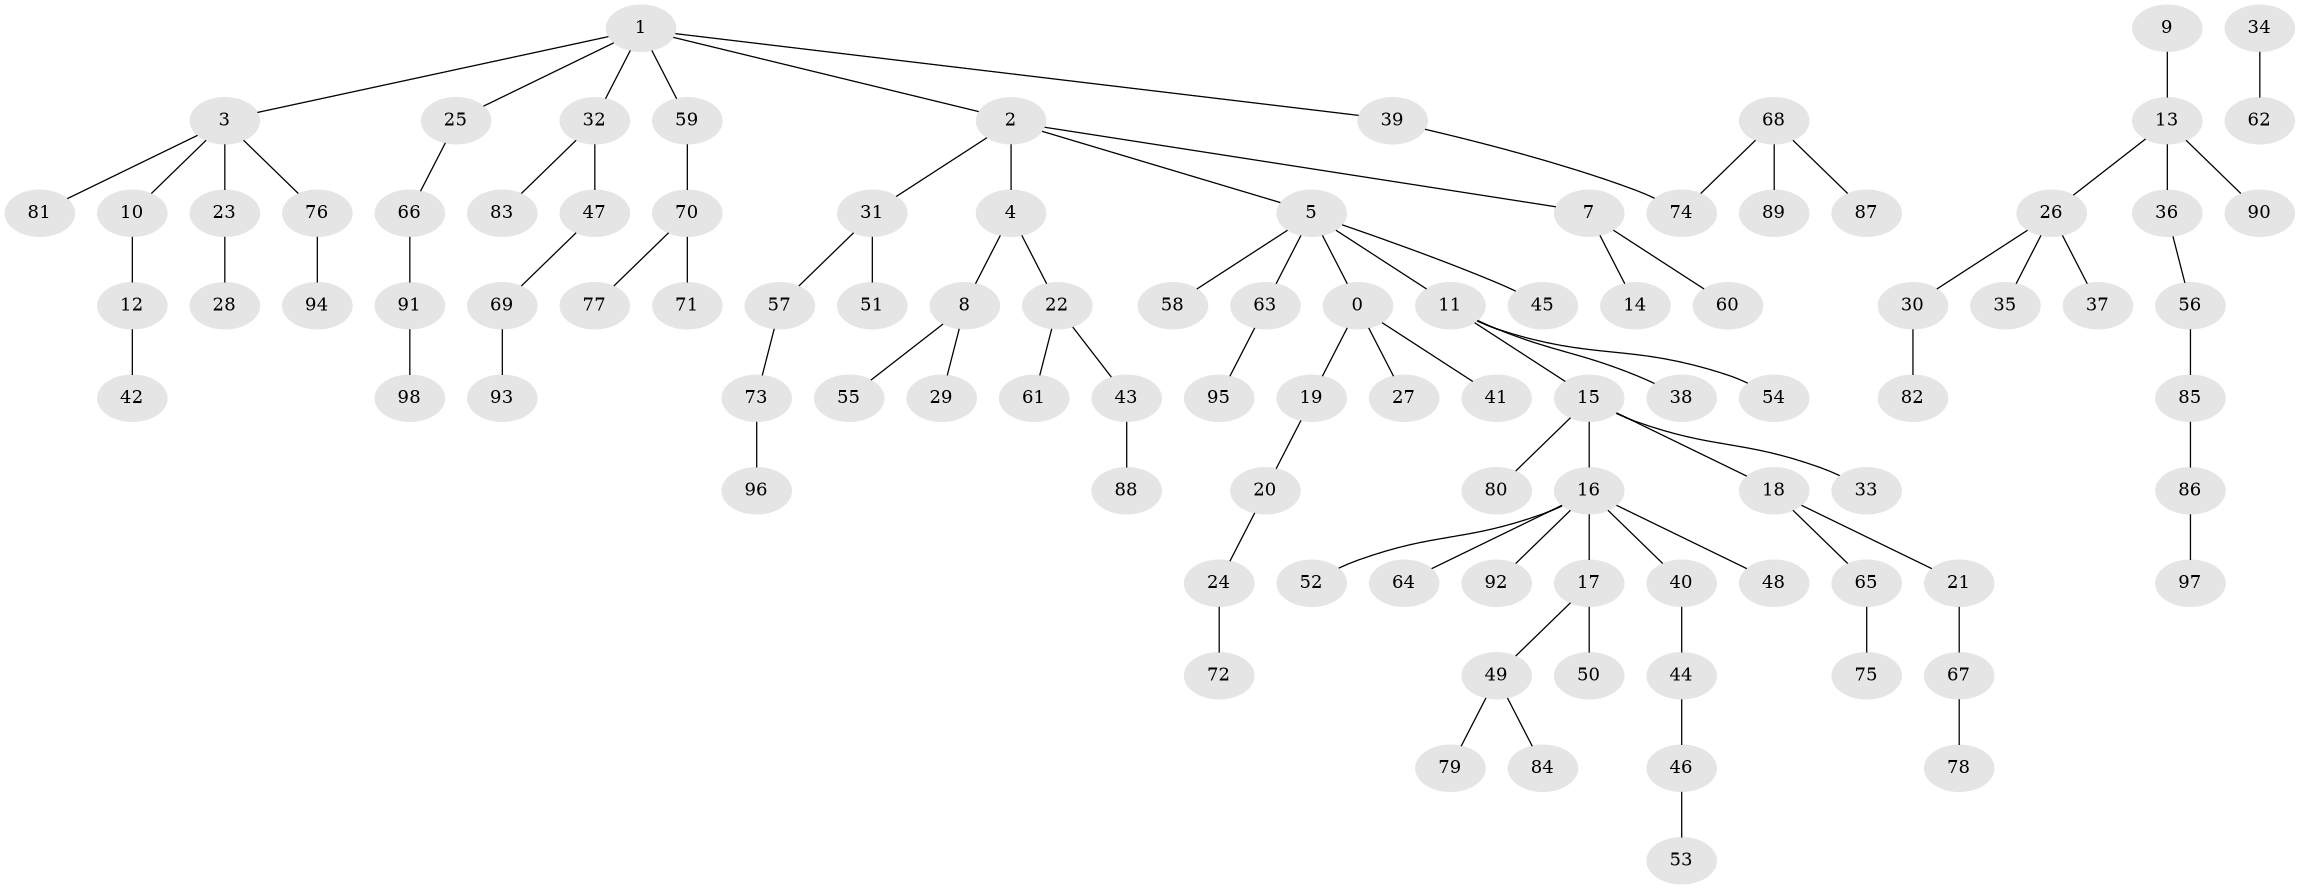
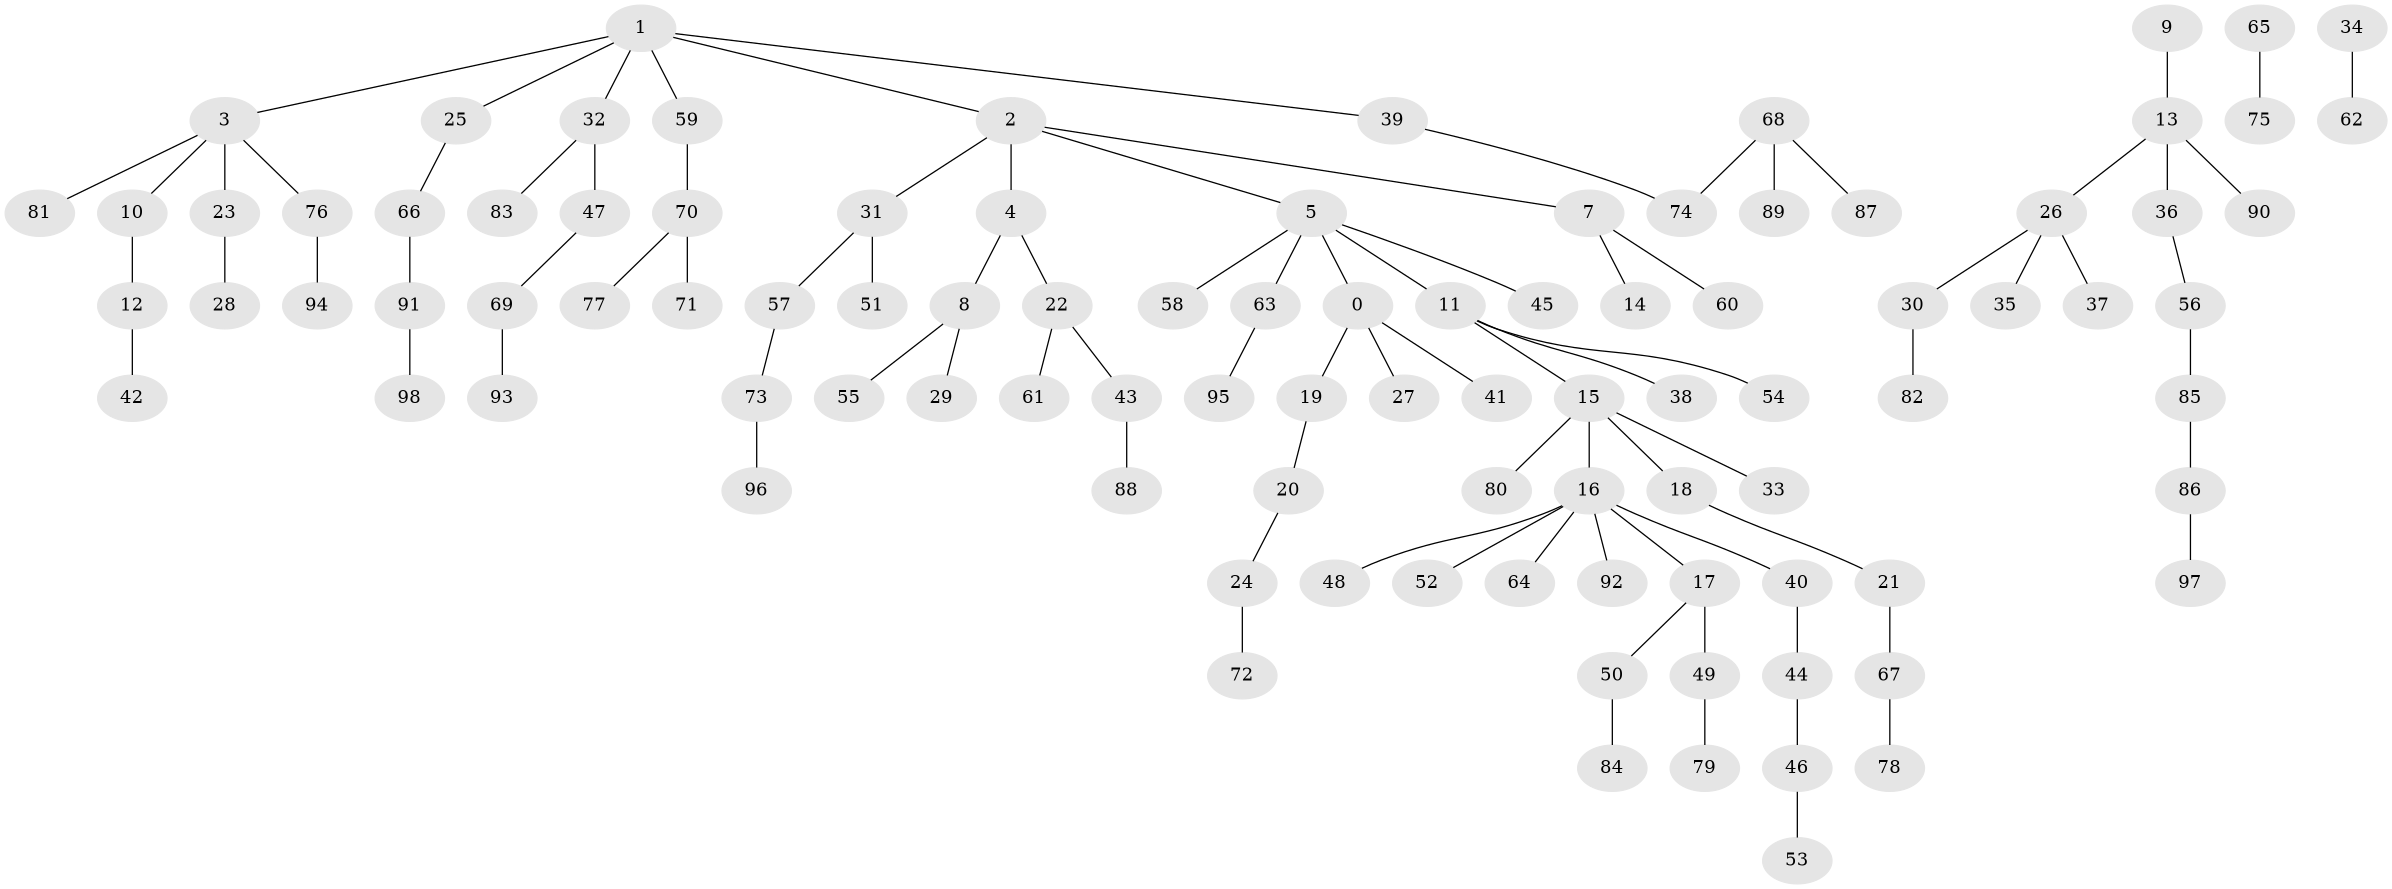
edge "18" -- "65": removed
edge "49" -- "84": now "50" -- "84"
